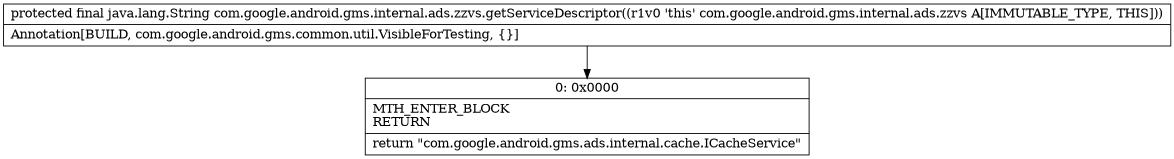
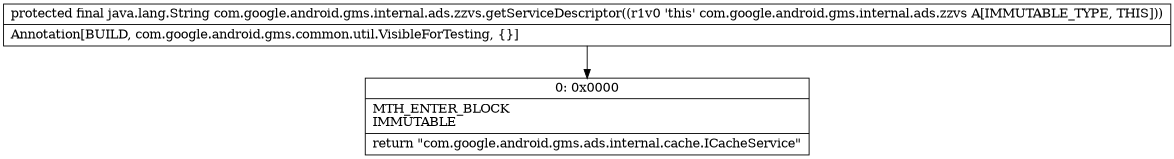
node "0: 0x0000": text "RETURN" -> "IMMUTABLE"
